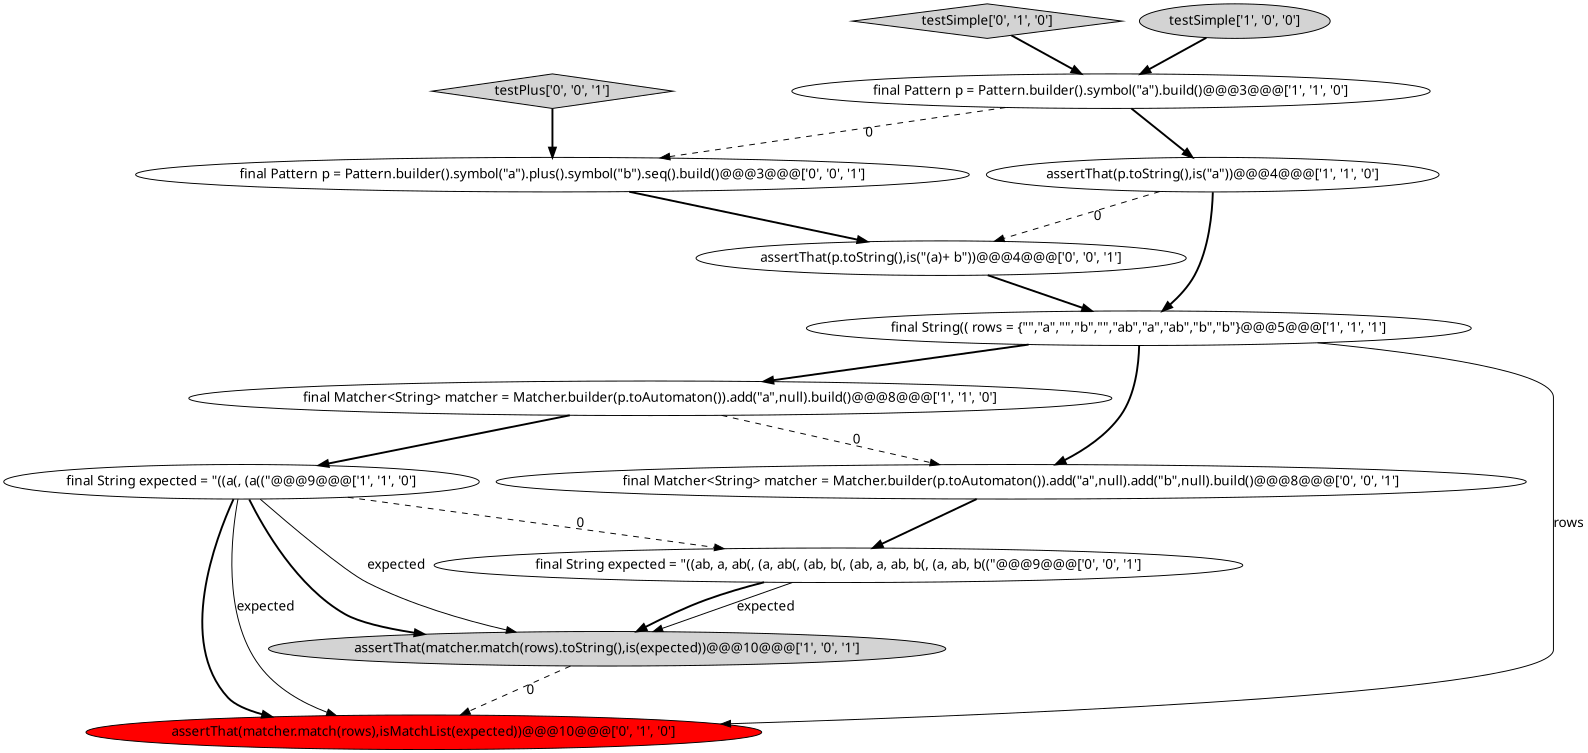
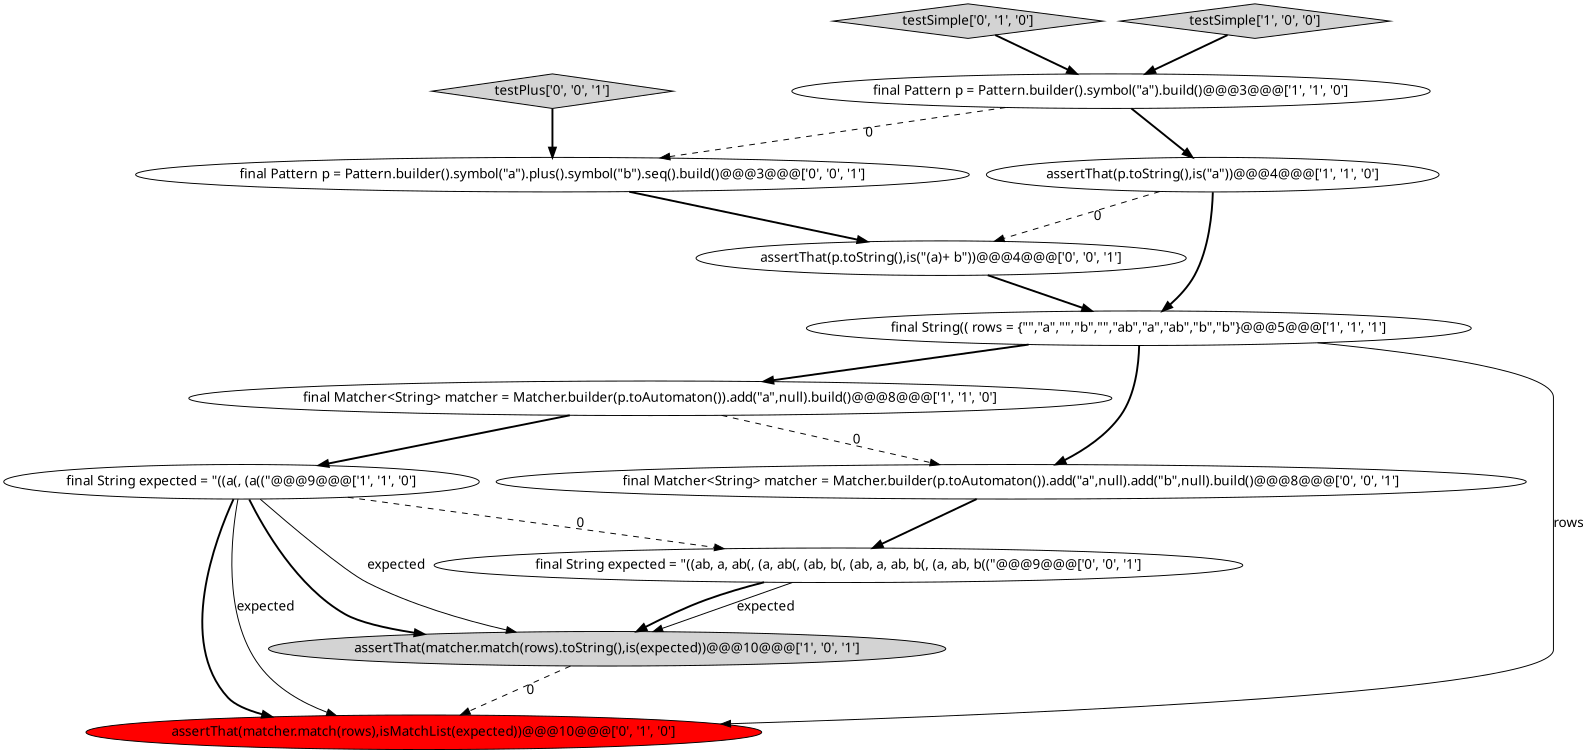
node "testSimple['1', '0', '0']": shape ellipse -> diamond
